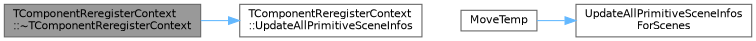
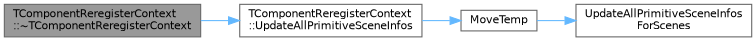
edge "TComponentReregisterContext ::UpdateAllPrimitiveSceneInfos" -> "MoveTemp": added
